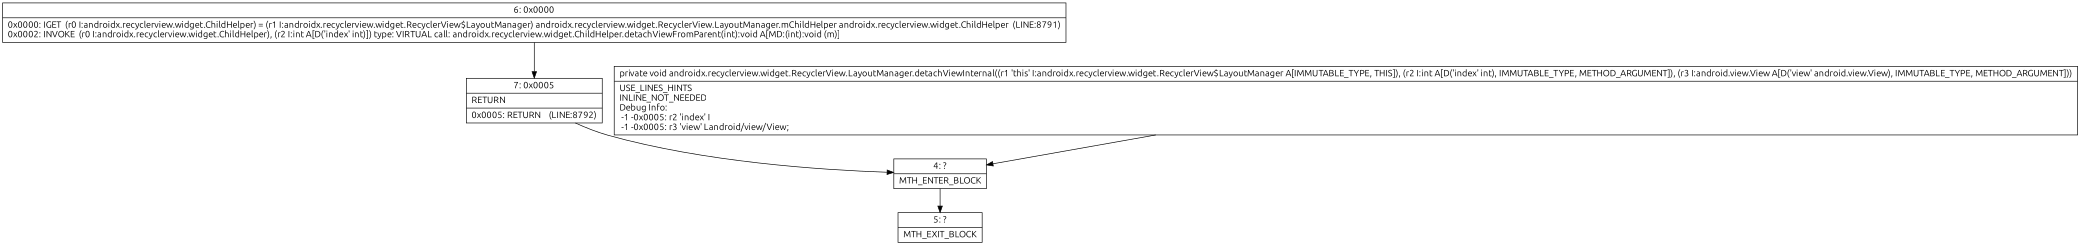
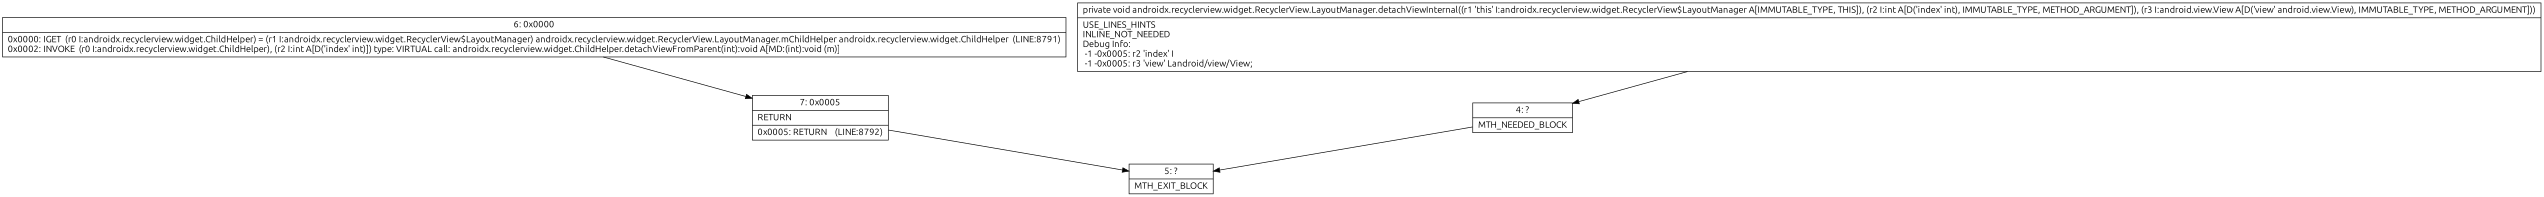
edge "7: 0x0005" -> "4: ?": now "7: 0x0005" -> "5: ?"
node "4: ?": text "MTH_ENTER_BLOCK" -> "MTH_NEEDED_BLOCK"
